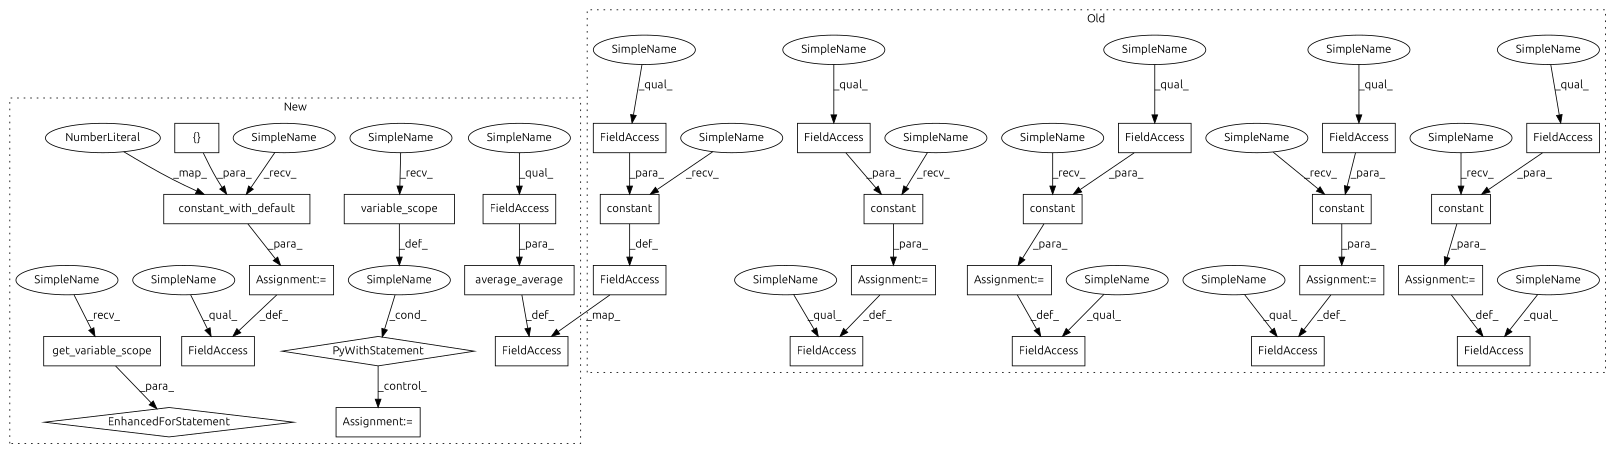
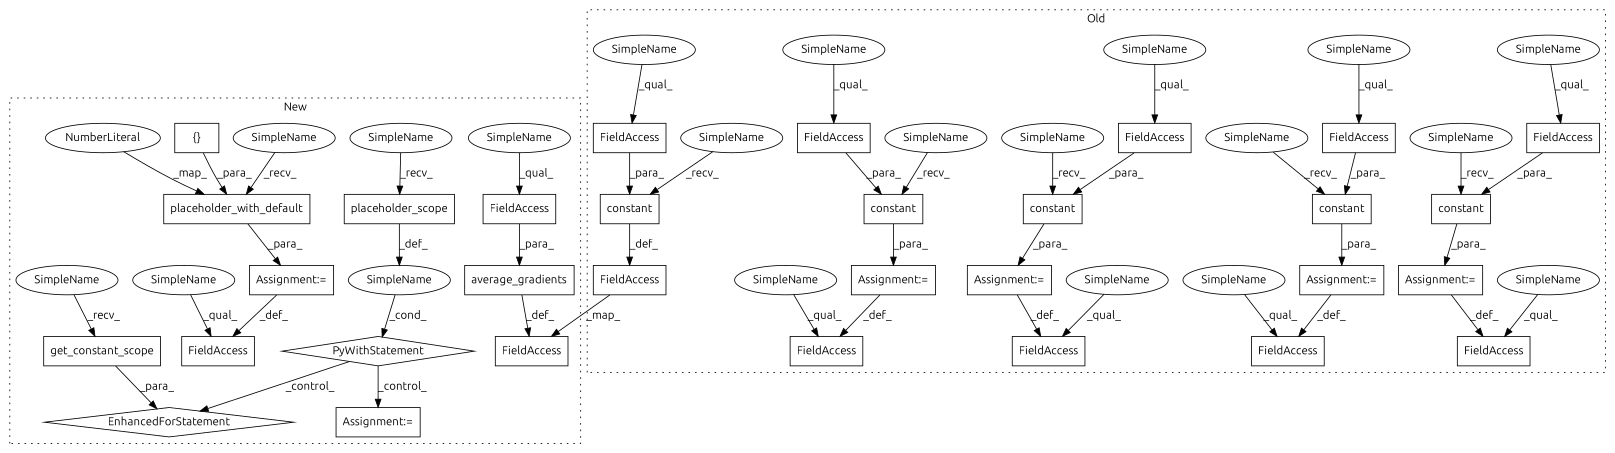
node "constant_with_default": label "constant_with_default" -> "placeholder_with_default"
node "variable_scope": label "variable_scope" -> "placeholder_scope"
node "average_average": label "average_average" -> "average_gradients"
node "get_variable_scope": label "get_variable_scope" -> "get_constant_scope"
edge "PyWithStatement" -> "EnhancedForStatement": added, label "_control_"
